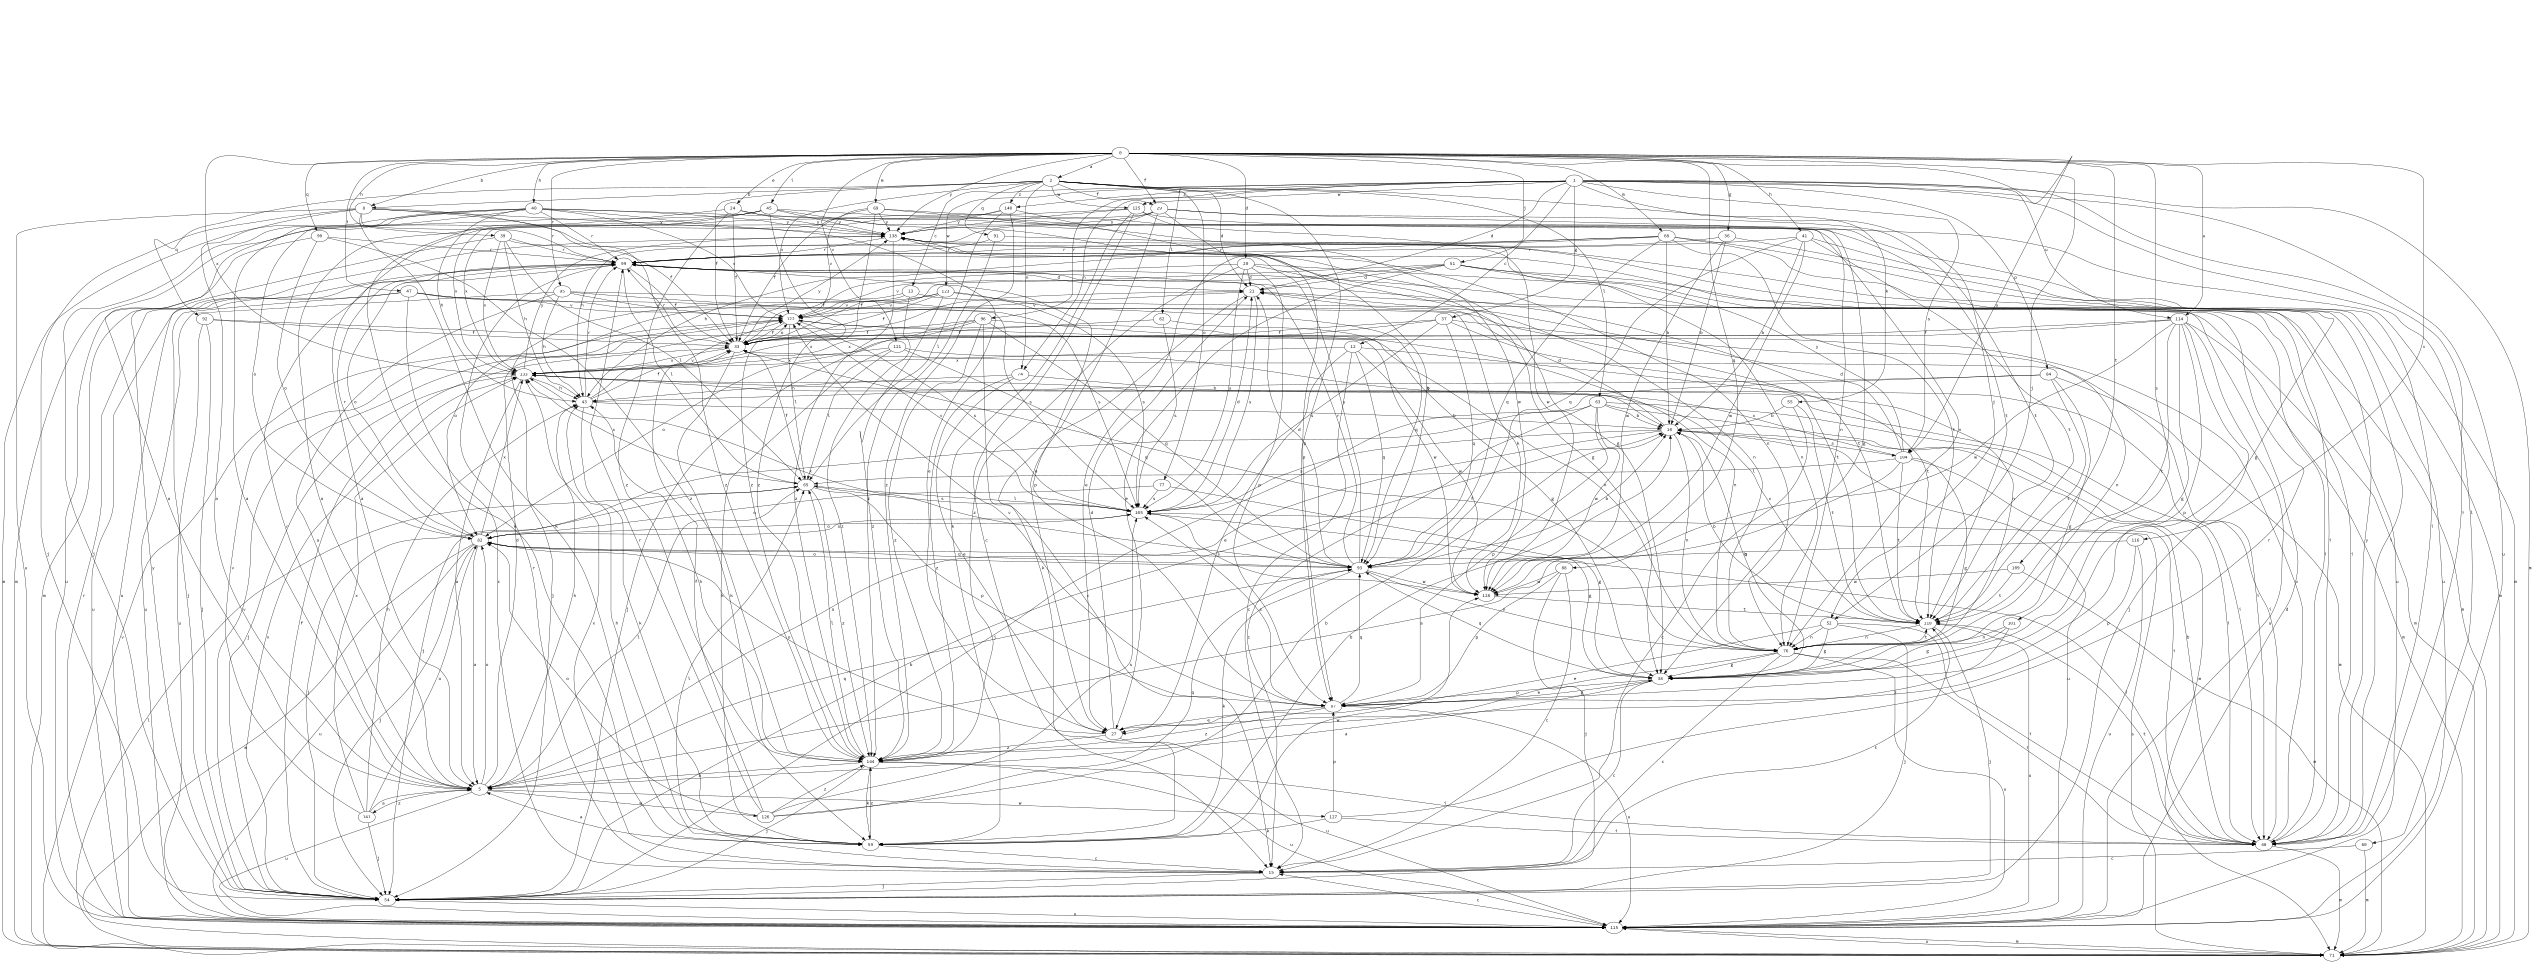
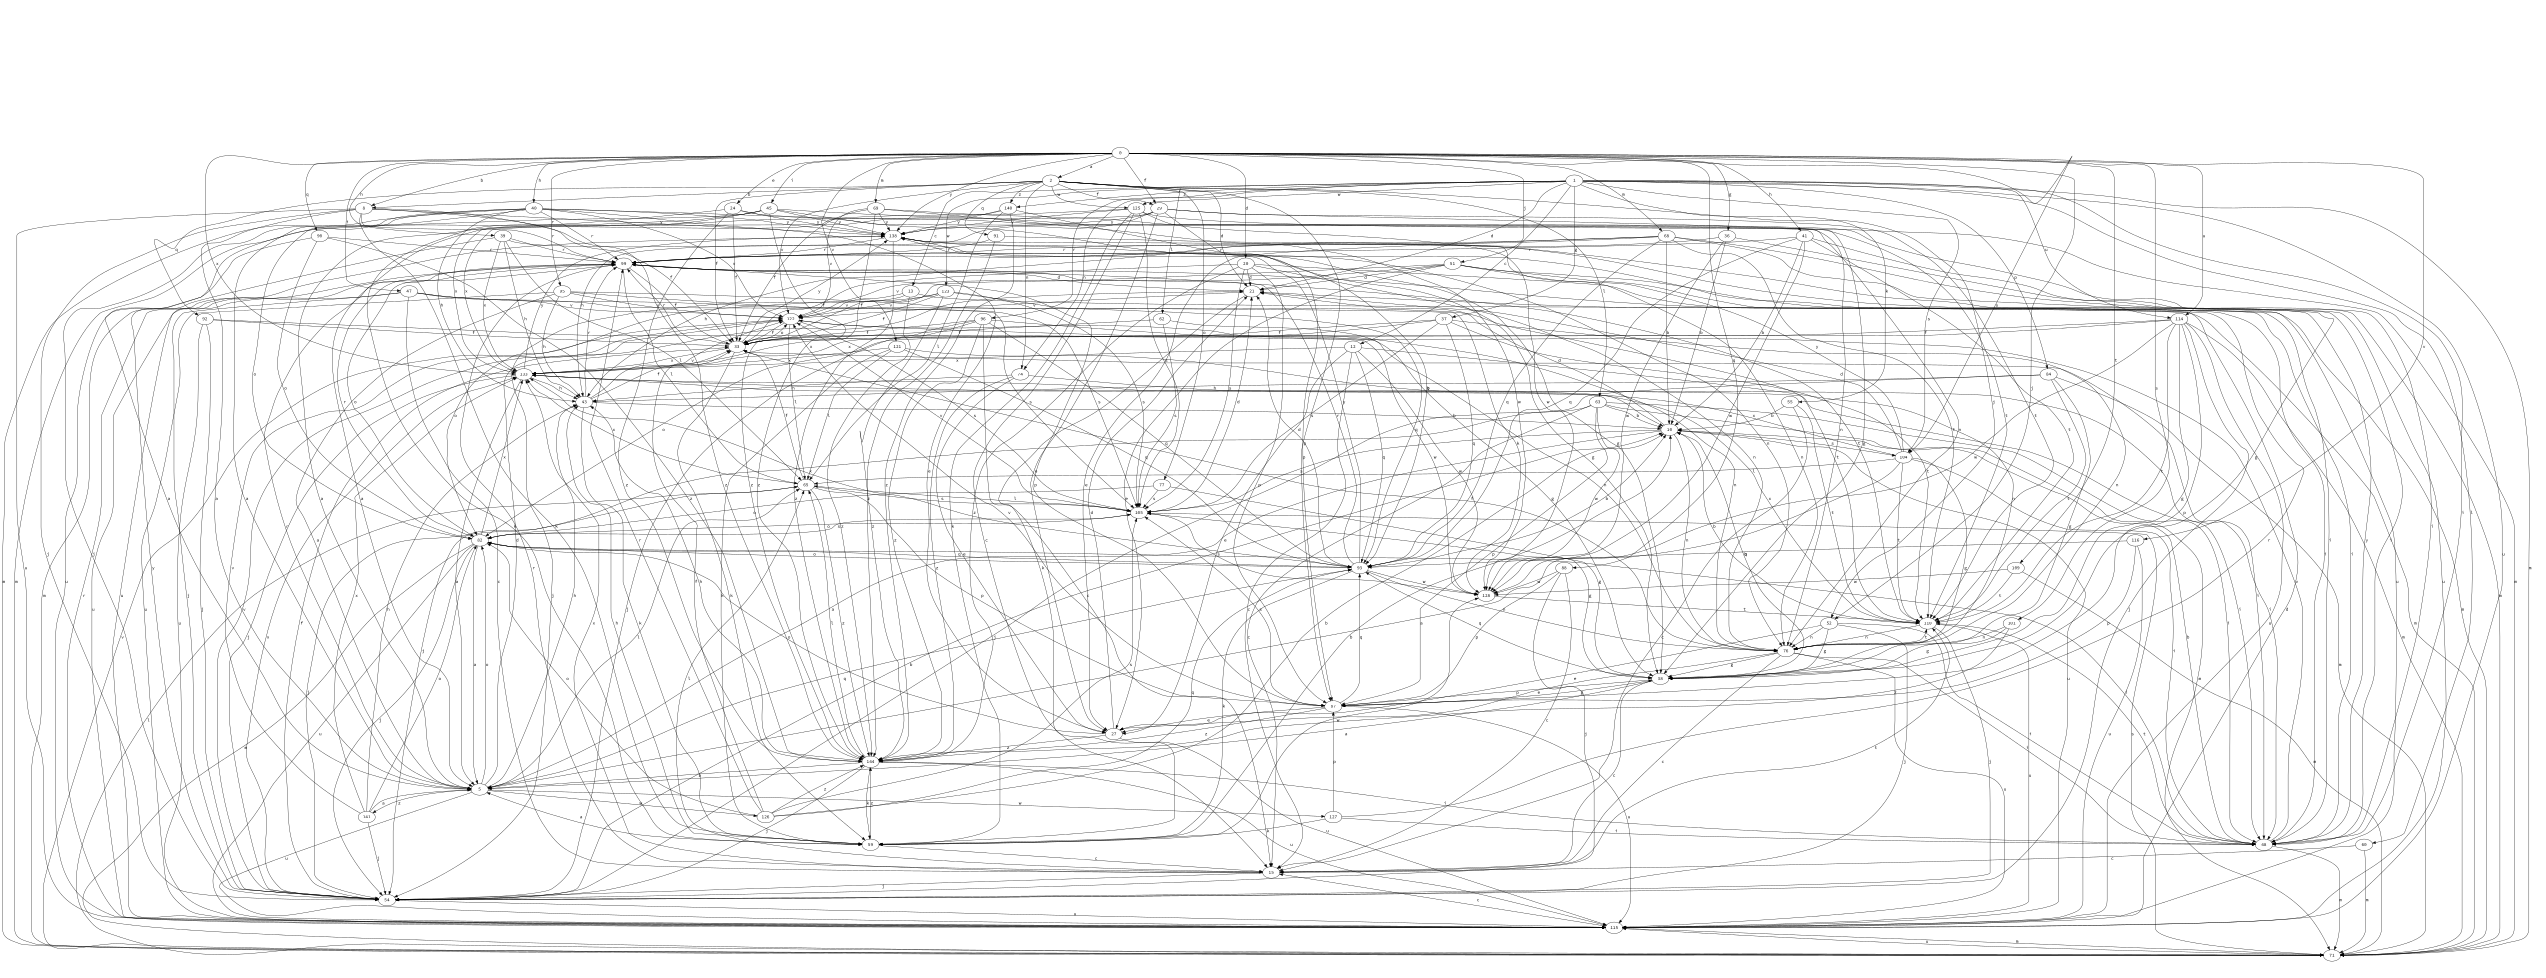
edge "21" -> "105": now "125" -> "105"
